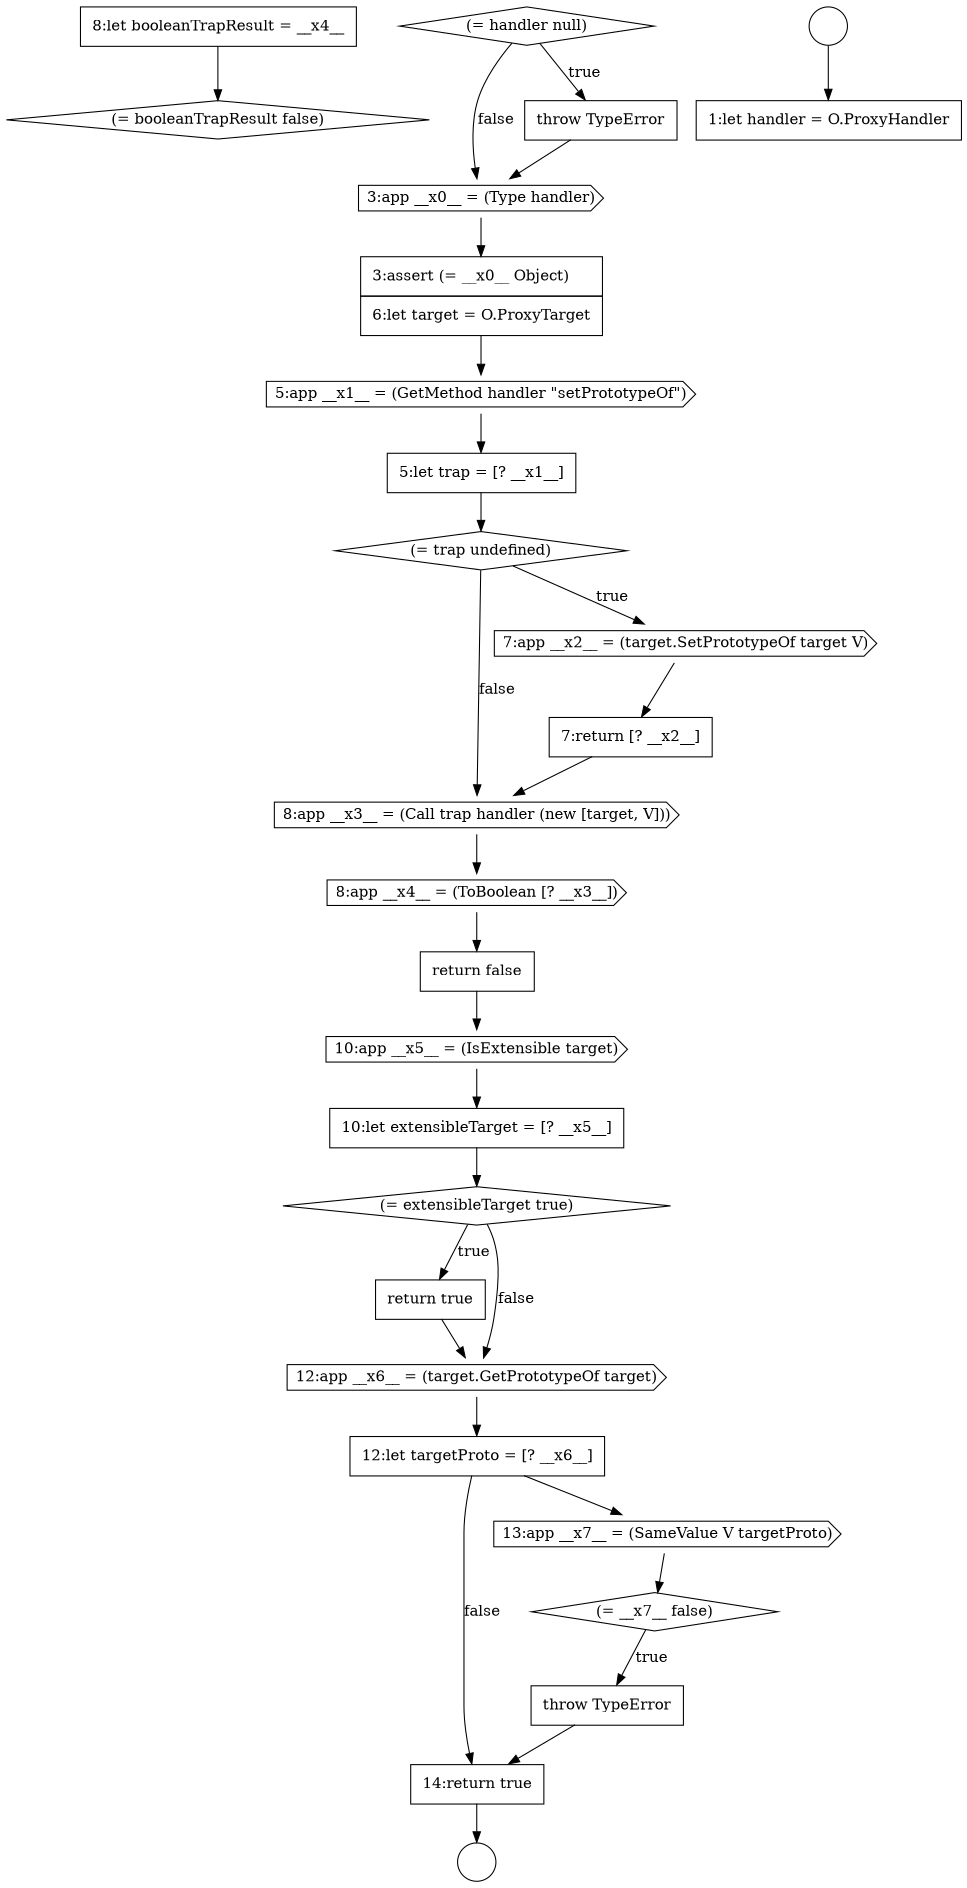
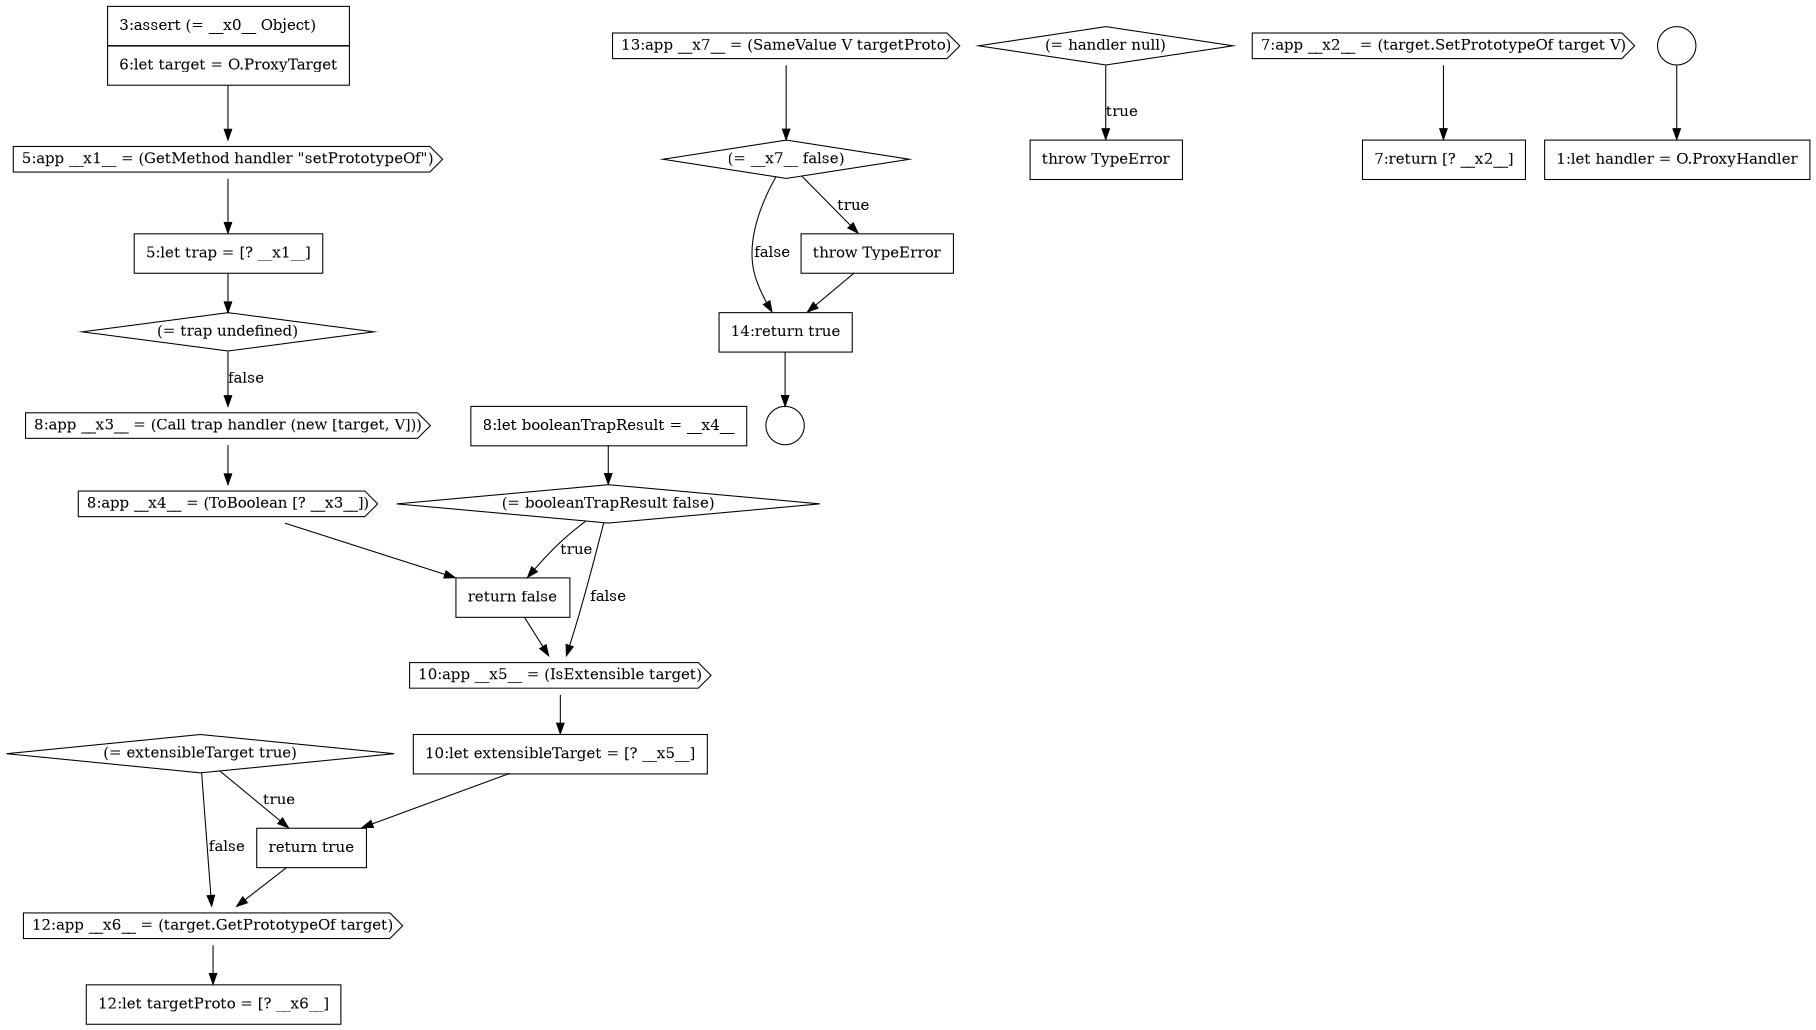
node "3:app __x0__ = (Type handler)": removed
edge "(= booleanTrapResult false)" -> "return false": added, label "true"
edge "(= booleanTrapResult false)" -> "10:app __x5__ = (IsExtensible target)": added, label "false"
edge "(= trap undefined)" -> "7:app __x2__ = (target.SetPrototypeOf target V)": removed, label "true"
edge "7:return [? __x2__]" -> "8:app __x3__ = (Call trap handler (new [target, V]))": removed
edge "10:let extensibleTarget = [? __x5__]" -> "(= extensibleTarget true)": now "10:let extensibleTarget = [? __x5__]" -> "return true"
edge "12:let targetProto = [? __x6__]" -> "13:app __x7__ = (SameValue V targetProto)": removed
edge "12:let targetProto = [? __x6__]" -> "14:return true": now "(= __x7__ false)" -> "14:return true"
